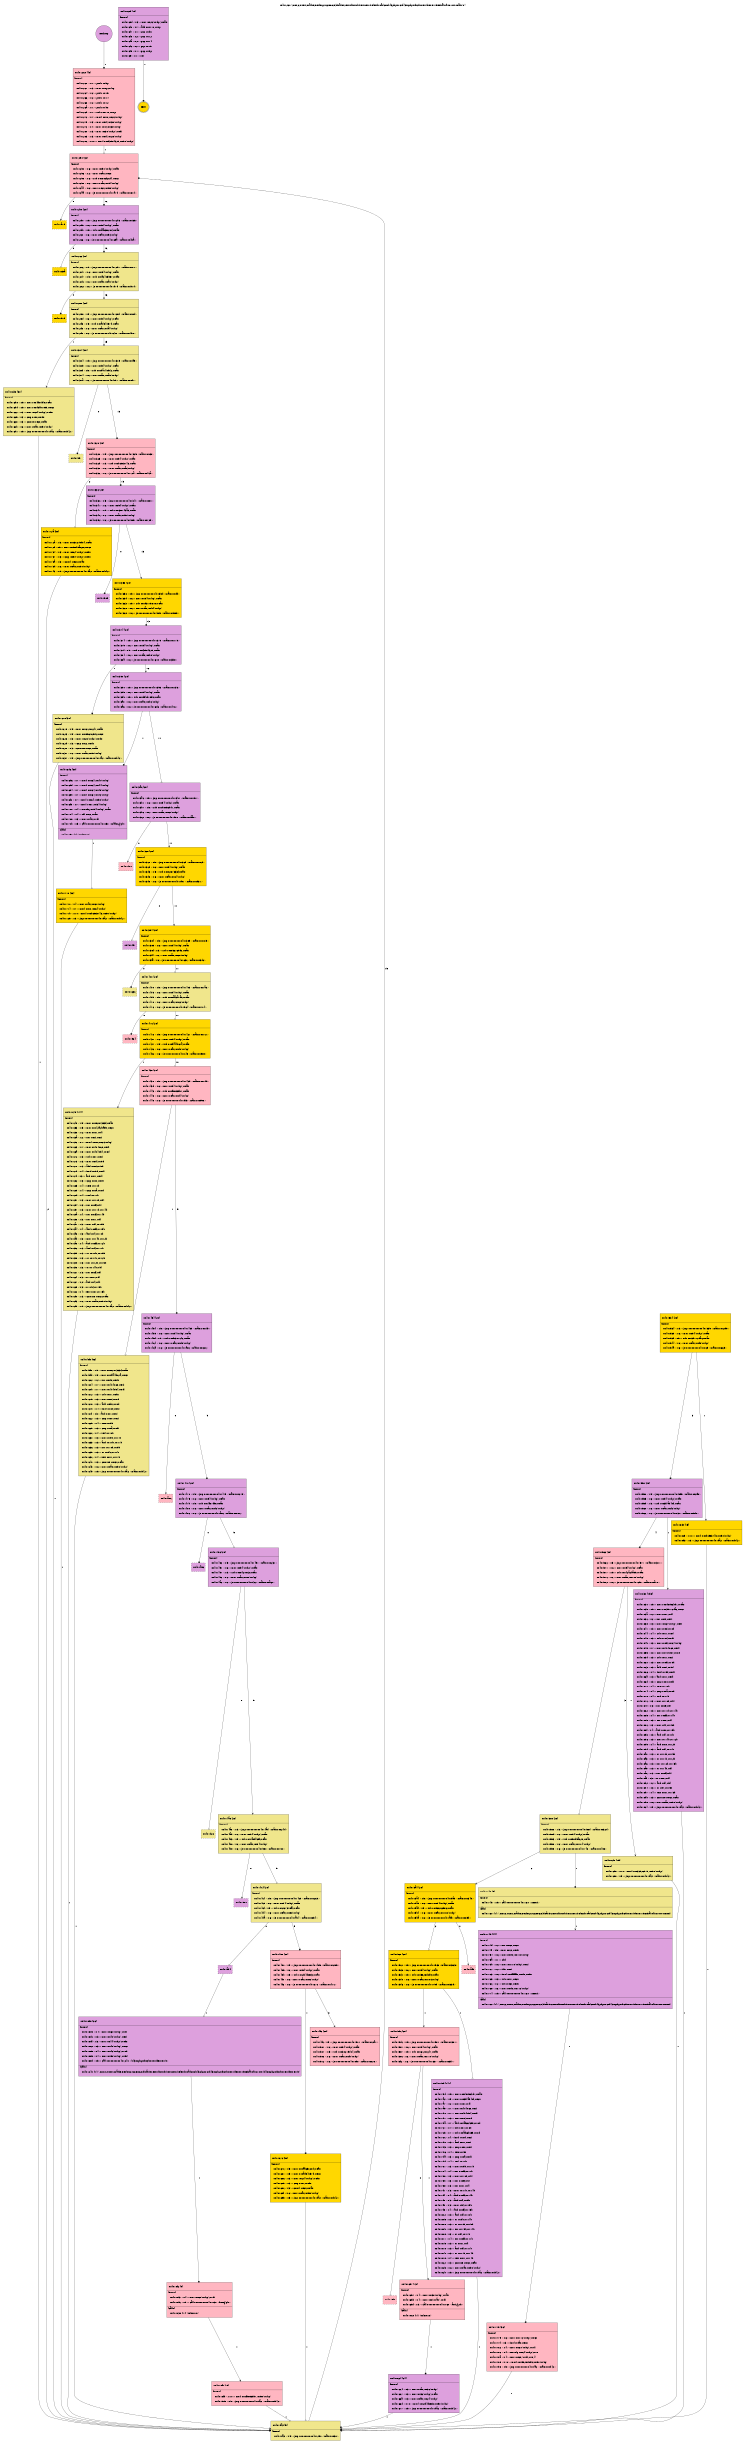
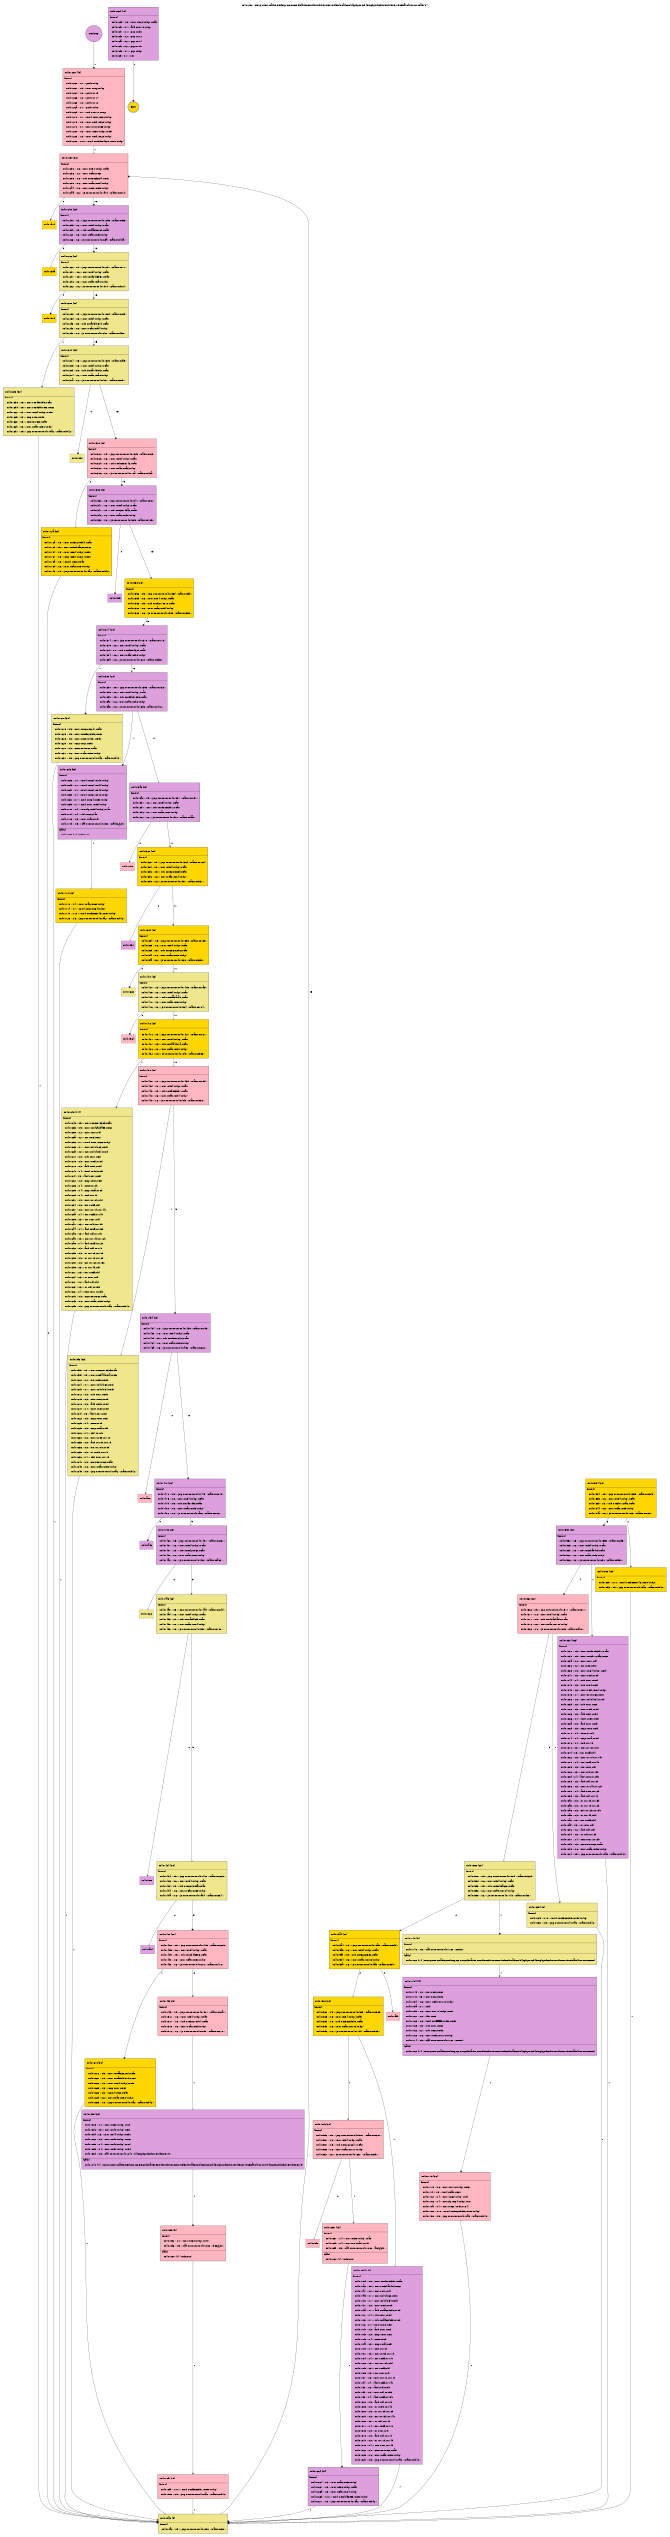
edge "0x401ab4" -> "0x4018d8 [26]": now "0x4014fc [28]" -> "0x4018d8 [26]"
